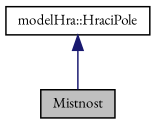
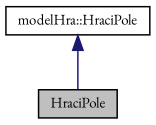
node "Mistnost": label "Mistnost" -> "HraciPole"
